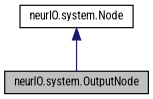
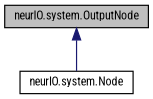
edge "neurIO.system.OutputNode" -> "neurIO.system.Node": reversed
